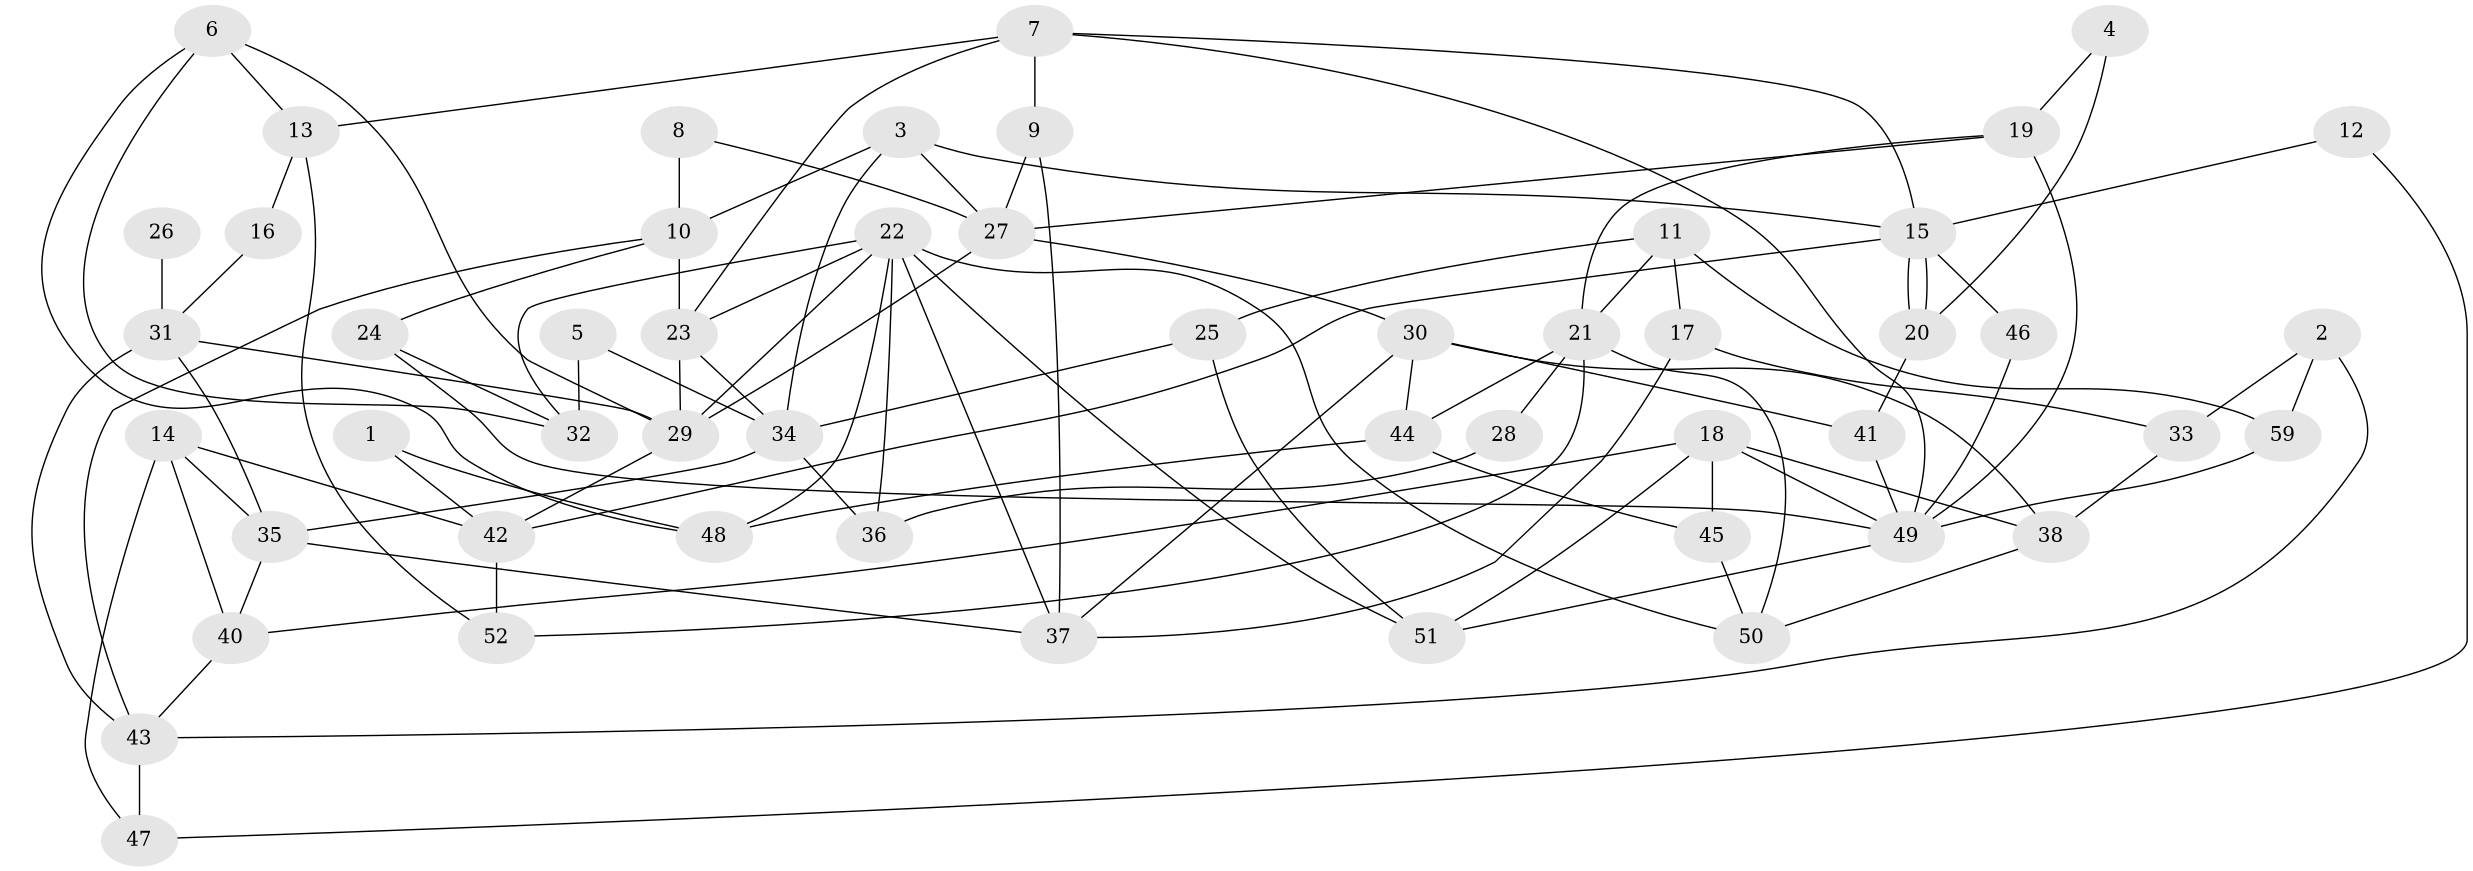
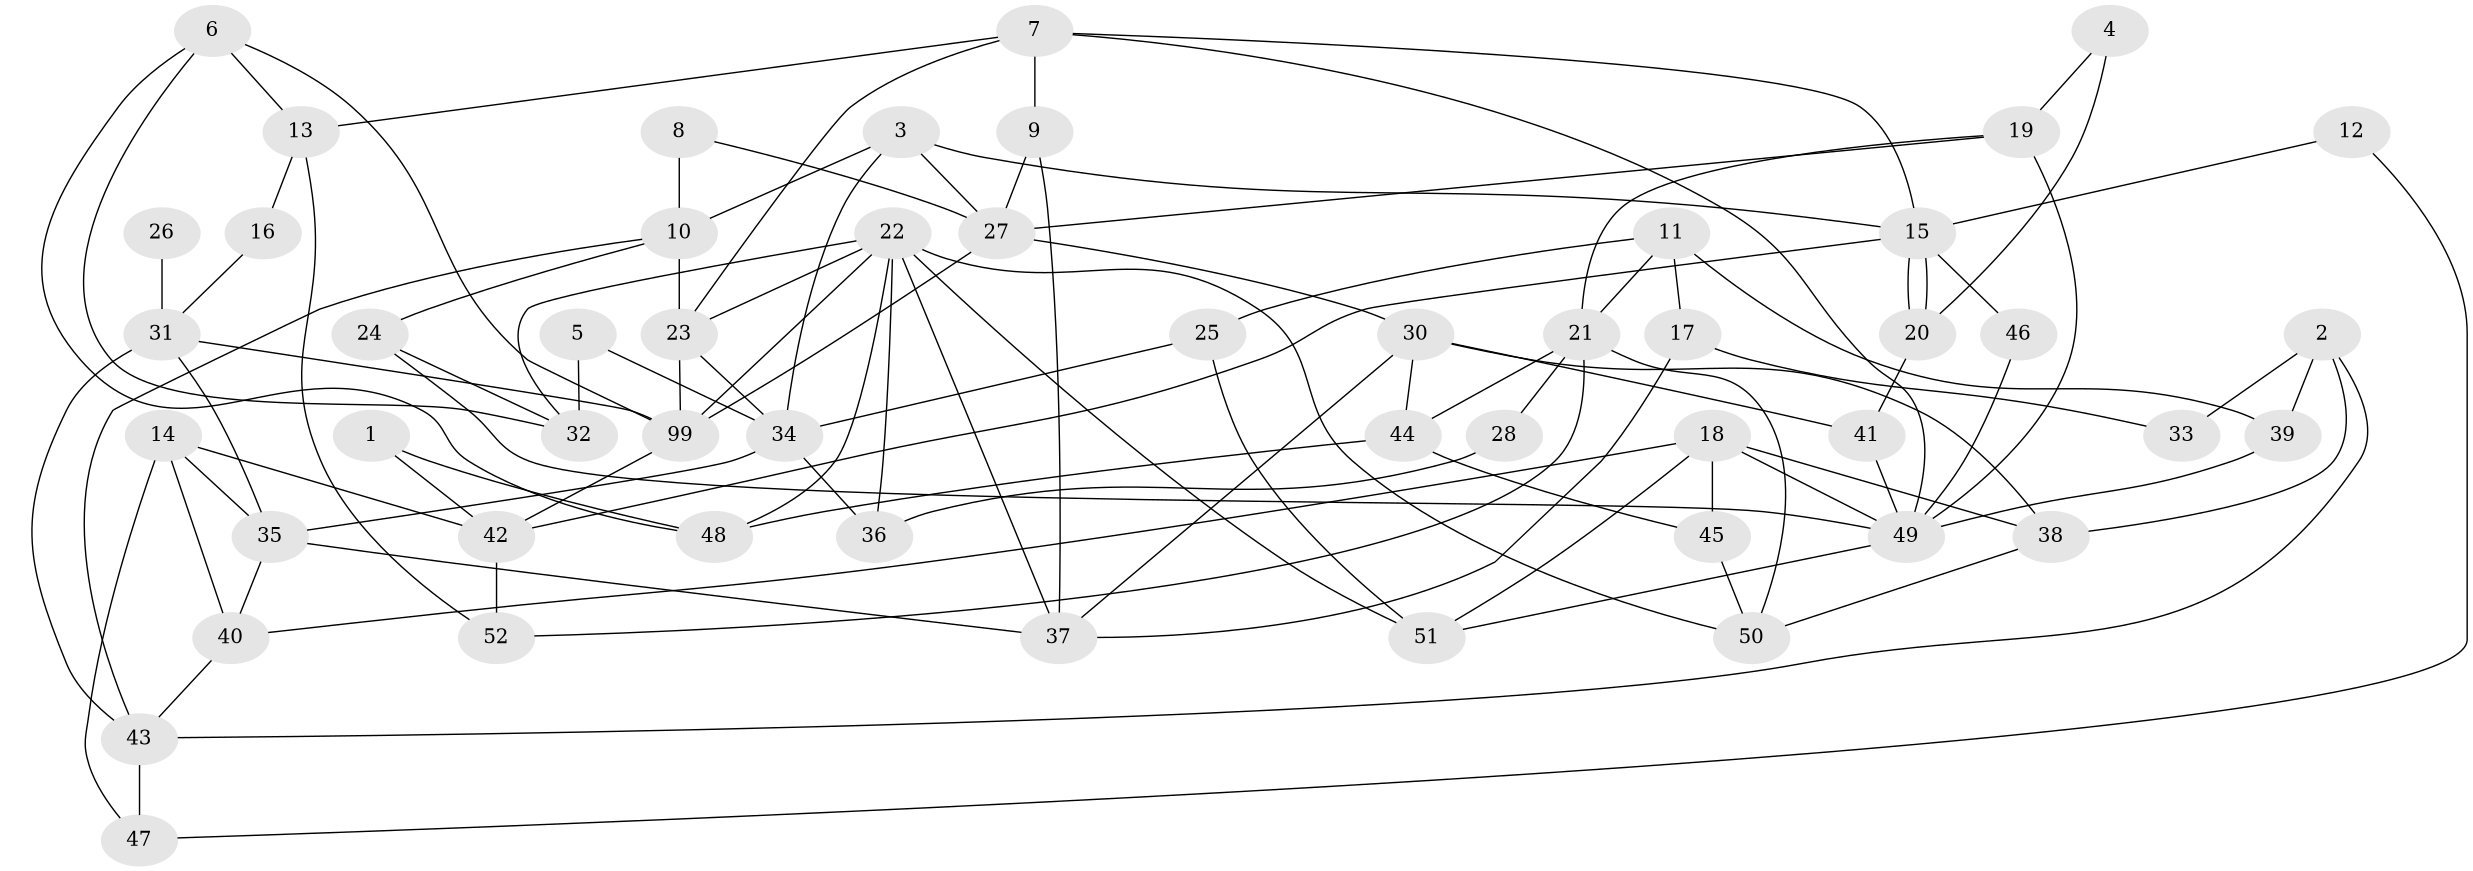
node "29": label "29" -> "99"
node "59": label "59" -> "39"
edge "33" -- "38": now "2" -- "38"
